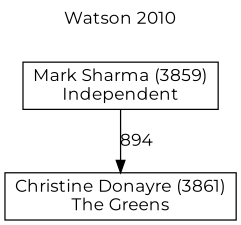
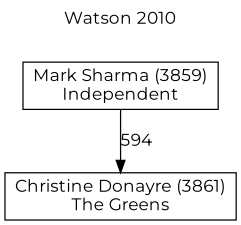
edge "Mark Sharma (3859) Independent" -> "Christine Donayre (3861) The Greens": label "894" -> "594"
